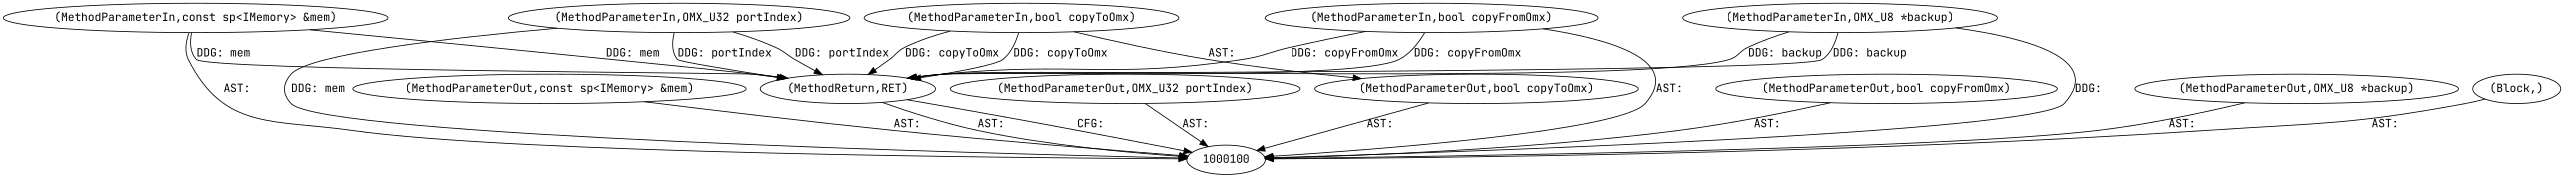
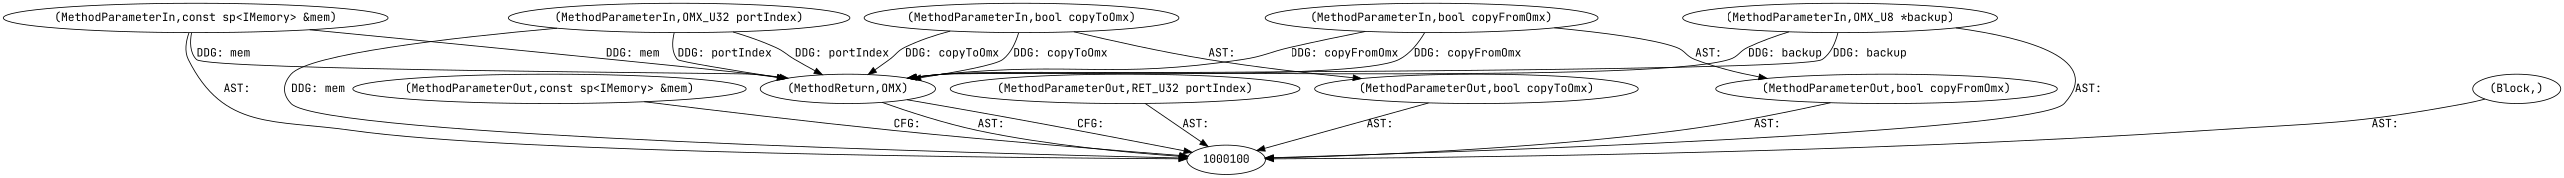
node "(MethodReturn,RET)": label "(MethodReturn,RET)" -> "(MethodReturn,OMX)"
node "(MethodParameterOut,OMX_U32 portIndex)": label "(MethodParameterOut,OMX_U32 portIndex)" -> "(MethodParameterOut,RET_U32 portIndex)"
edge "(MethodParameterIn,OMX_U8 *backup)" -> "1000100": label "DDG: " -> "AST: "
node "(MethodParameterOut,OMX_U8 *backup)": removed
edge "(MethodParameterOut,const sp<IMemory> &mem)" -> "1000100": label "AST: " -> "CFG: "
edge "(MethodParameterIn,bool copyFromOmx)" -> "1000100": now "(MethodParameterIn,bool copyFromOmx)" -> "(MethodParameterOut,bool copyFromOmx)"
